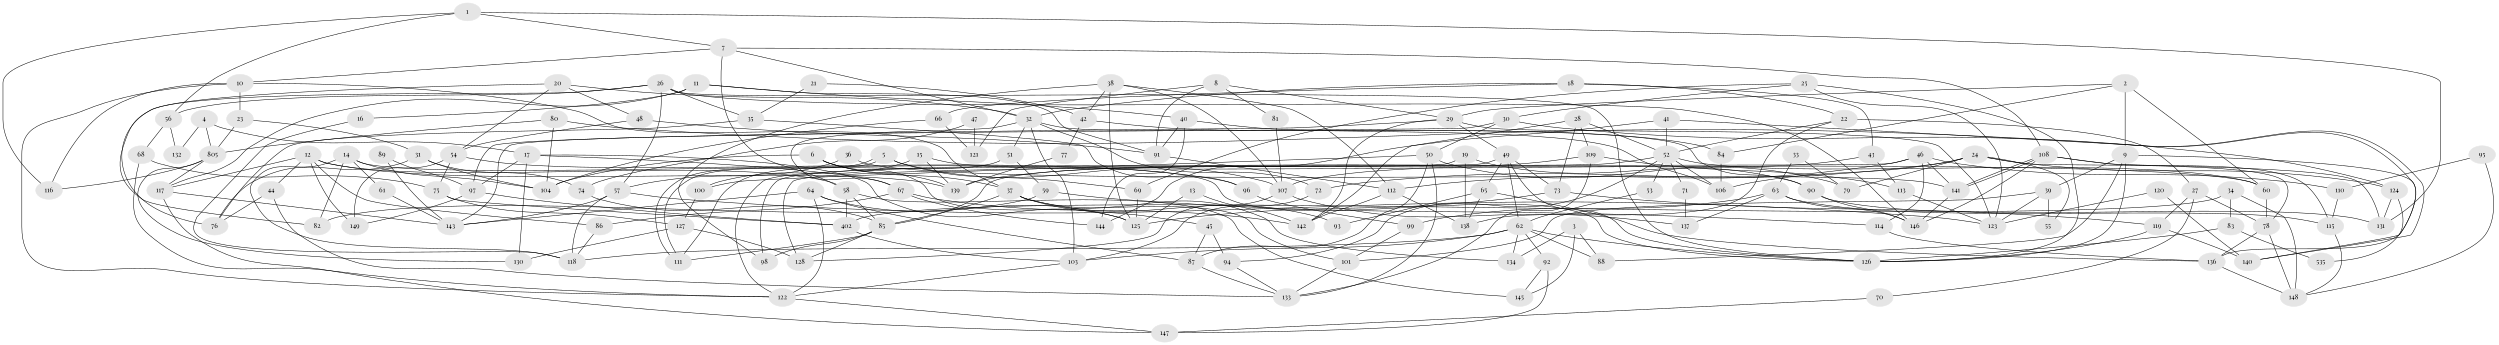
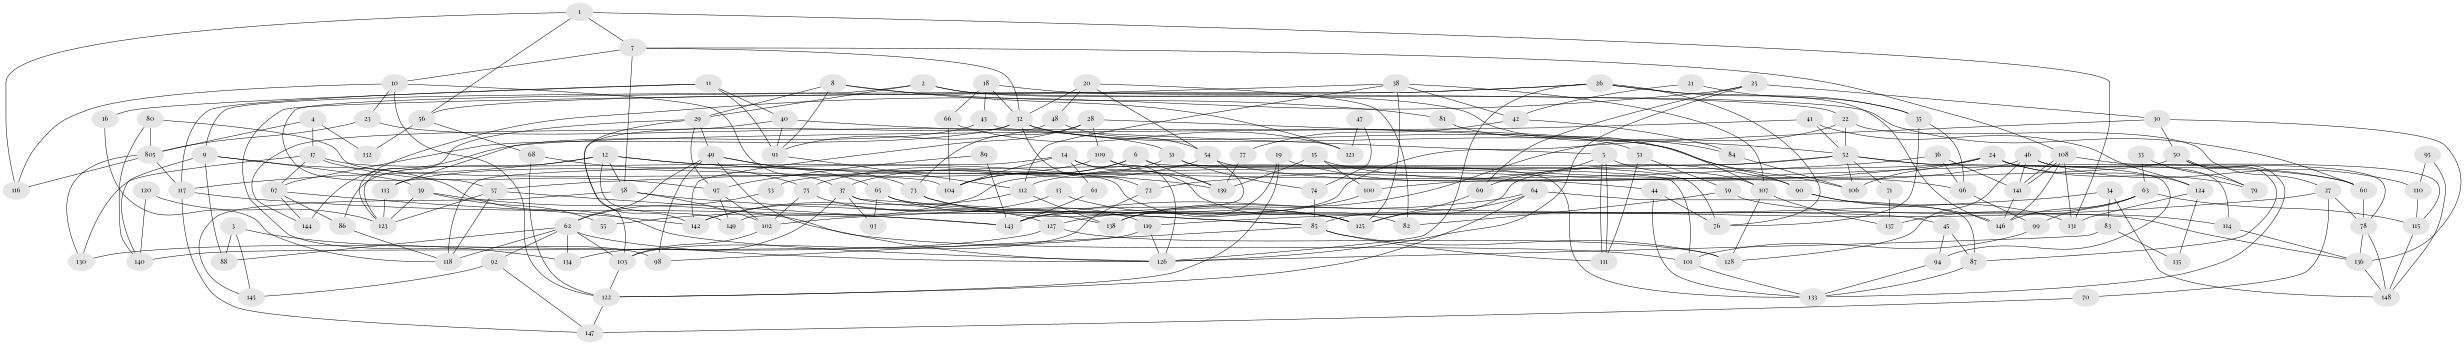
edge "43" -- "107": now "43" -- "5"
edge "36" -- "96": added
node "402": label "402" -> "102"
node "535": label "535" -> "135"
